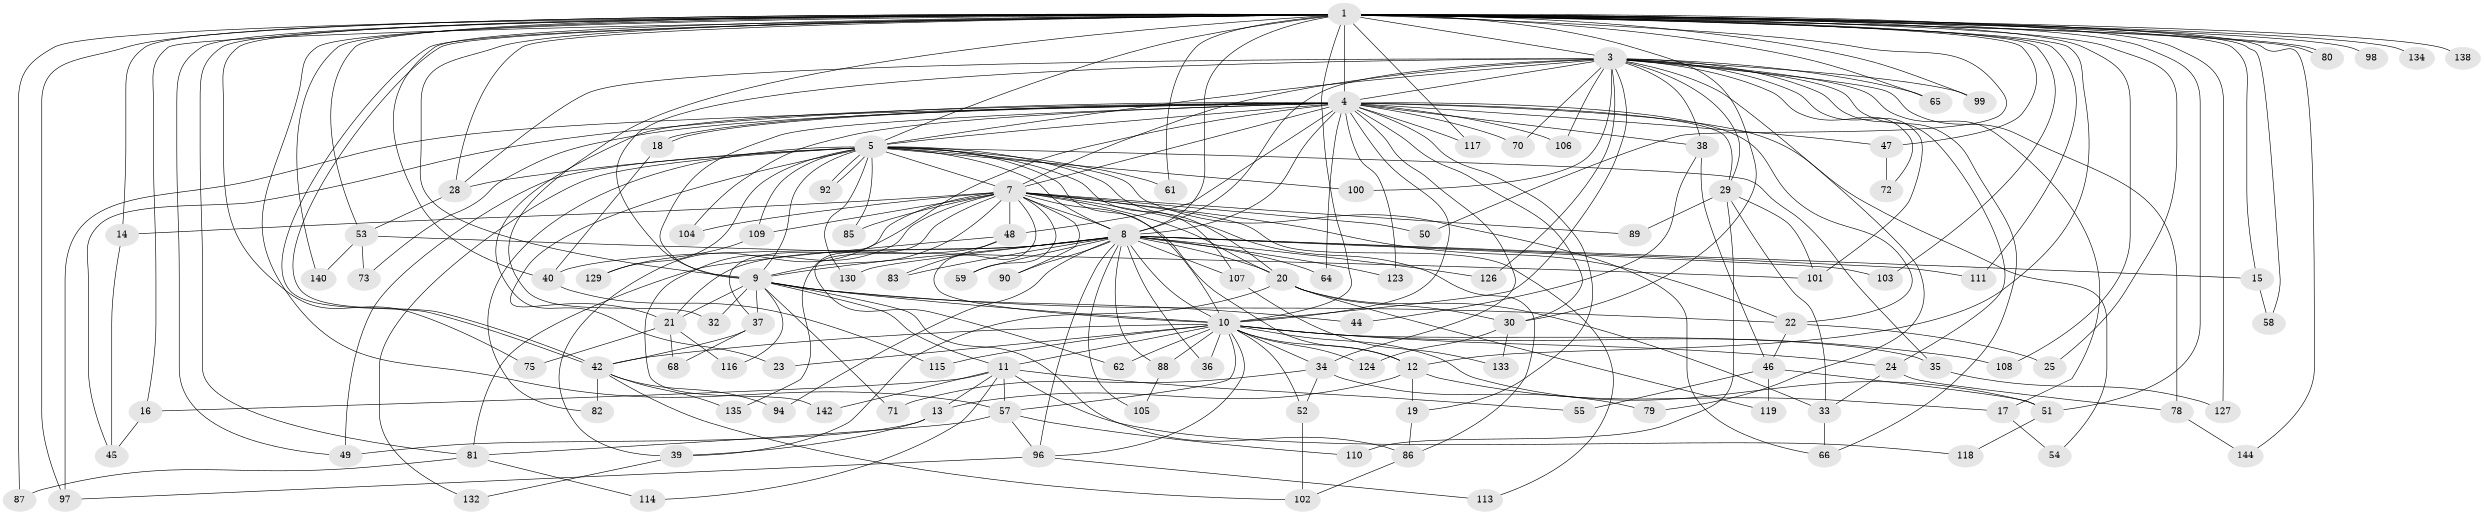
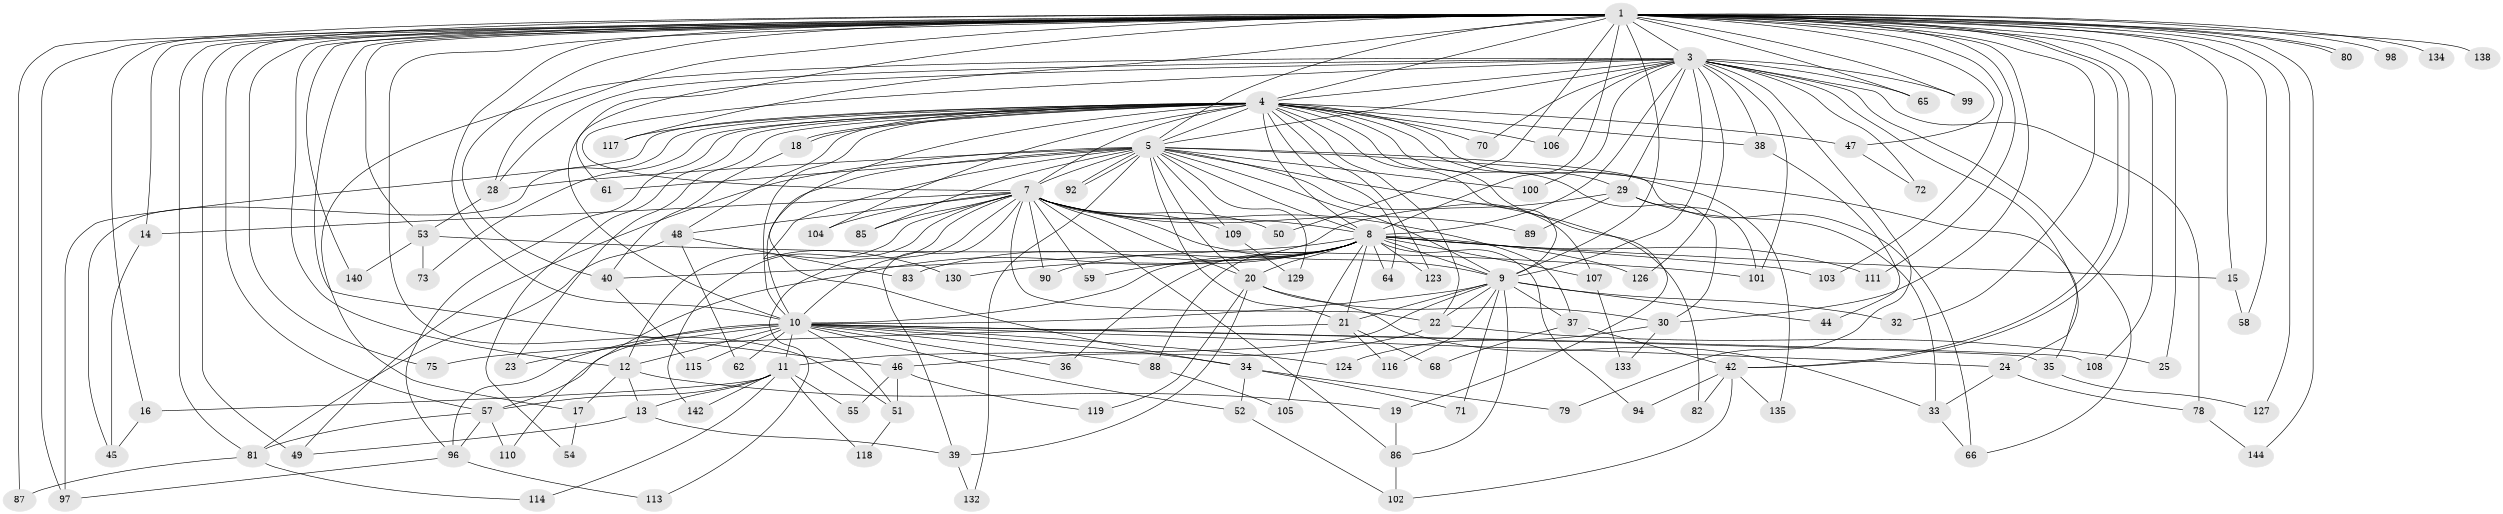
edge "38" -- "46": now "1" -- "46"
edge "10" -- "42": removed
edge "8" -- "96": now "4" -- "96"
